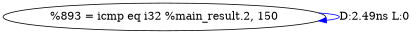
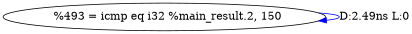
node "%893 = icmp eq i32 %main_result.2, 150": label "%893 = icmp eq i32 %main_result.2, 150" -> "%493 = icmp eq i32 %main_result.2, 150"
